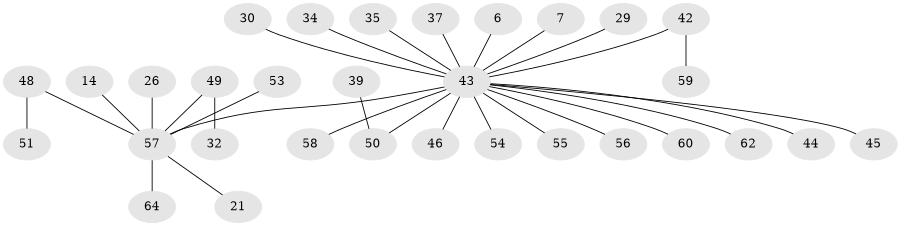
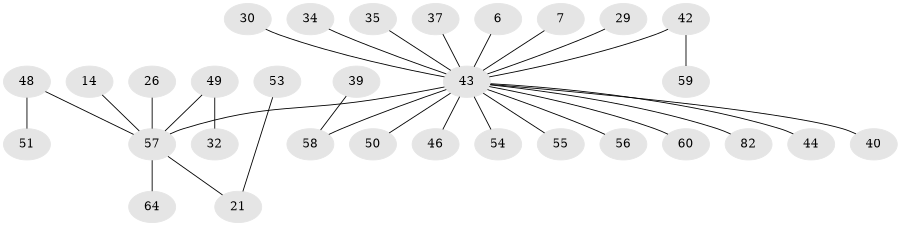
edge "53" -- "57": now "53" -- "21"
edge "39" -- "50": now "39" -- "58"
node "62": label "62" -> "82"
node "45": label "45" -> "40"
